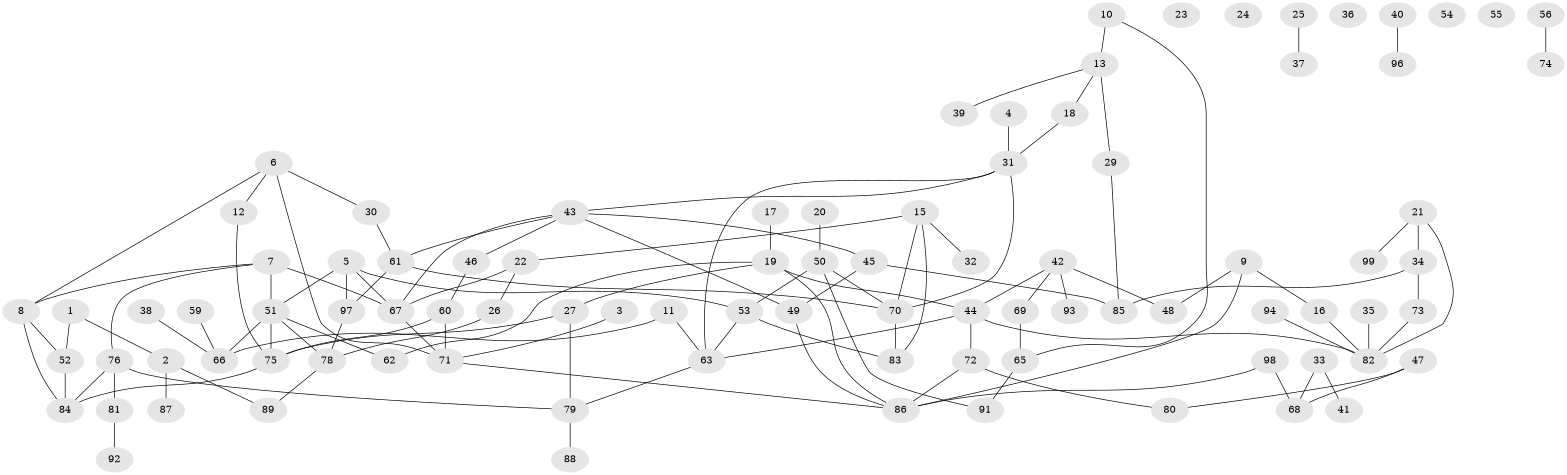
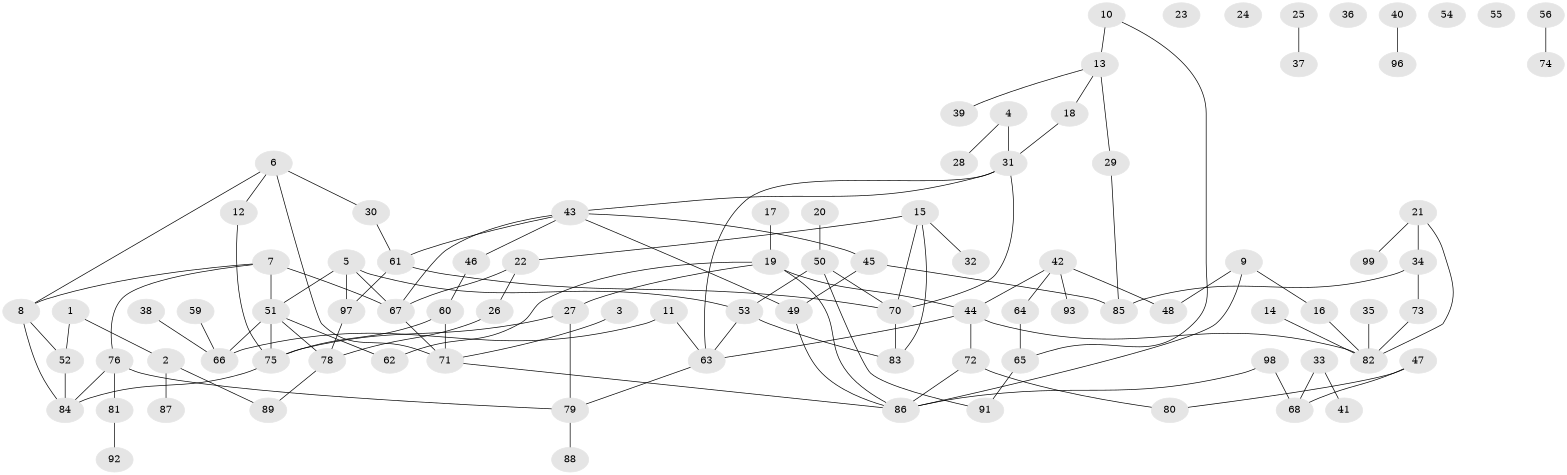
node "28": added
node "69": label "69" -> "64"
node "94": label "94" -> "14"
